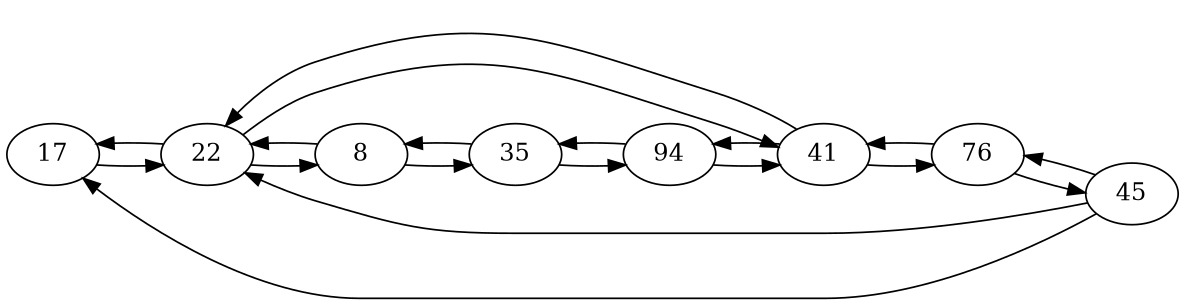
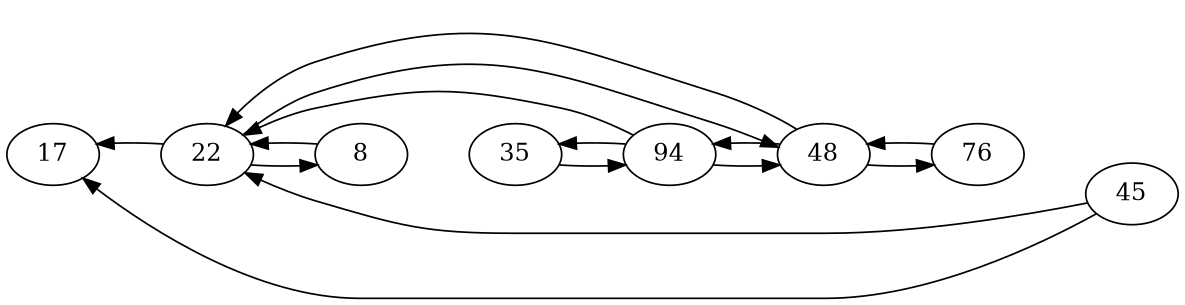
edge "35" -> "8": removed
node "41": label "41" -> "48"
edge "17" -> "22": now "94" -> "22"
edge "8" -> "35": removed
edge "45" -> "76": removed
edge "76" -> "45": removed
